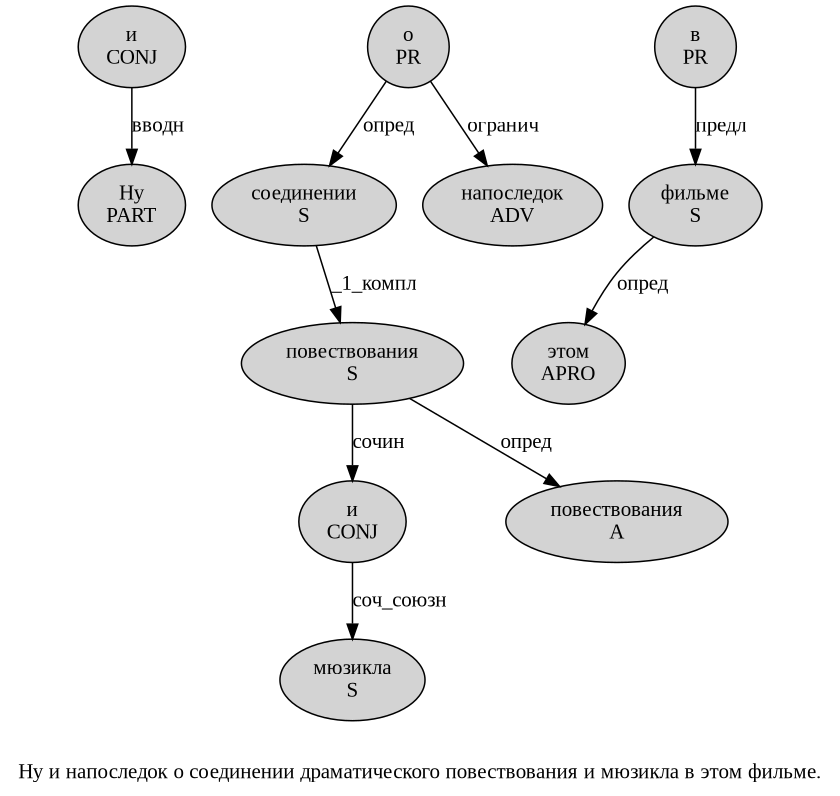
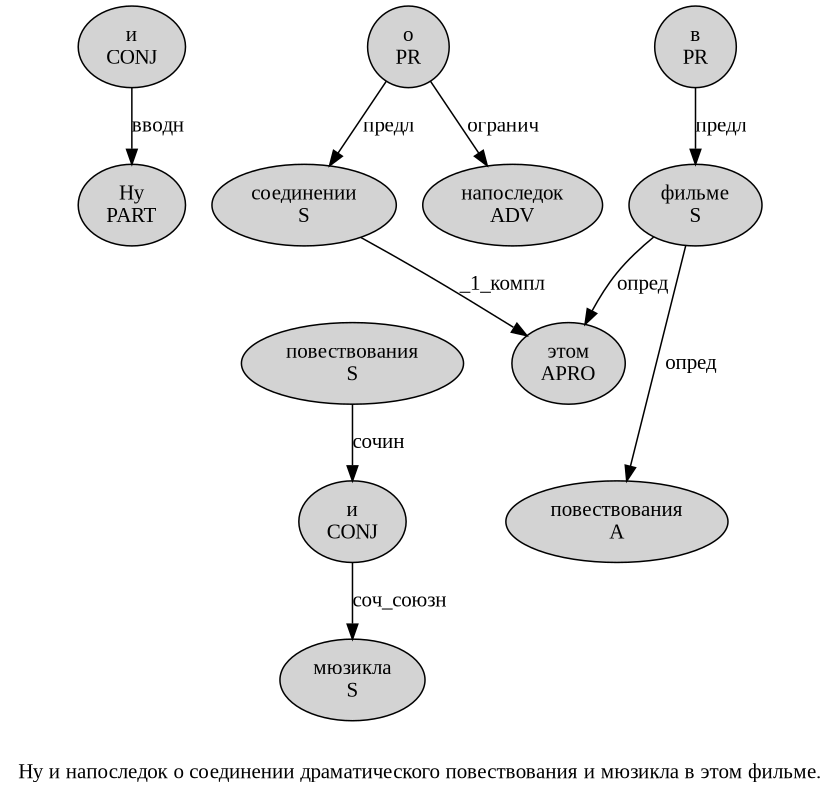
edge "о PR" -> "соединении S": label "опред" -> "предл"
edge "соединении S" -> "повествования S": now "соединении S" -> "этом APRO"
edge "повествования S" -> "повествования A": now "фильме S" -> "повествования A"
